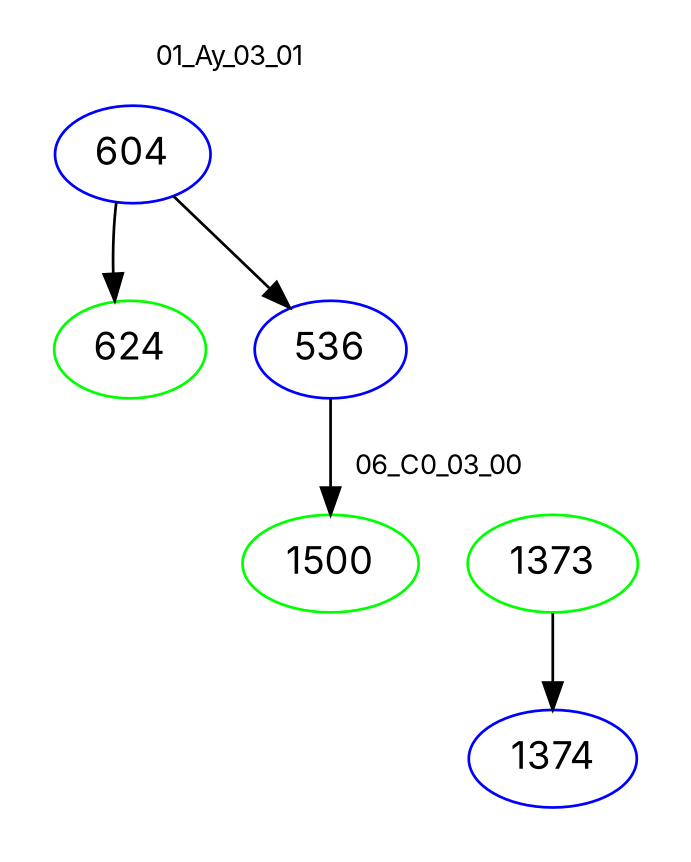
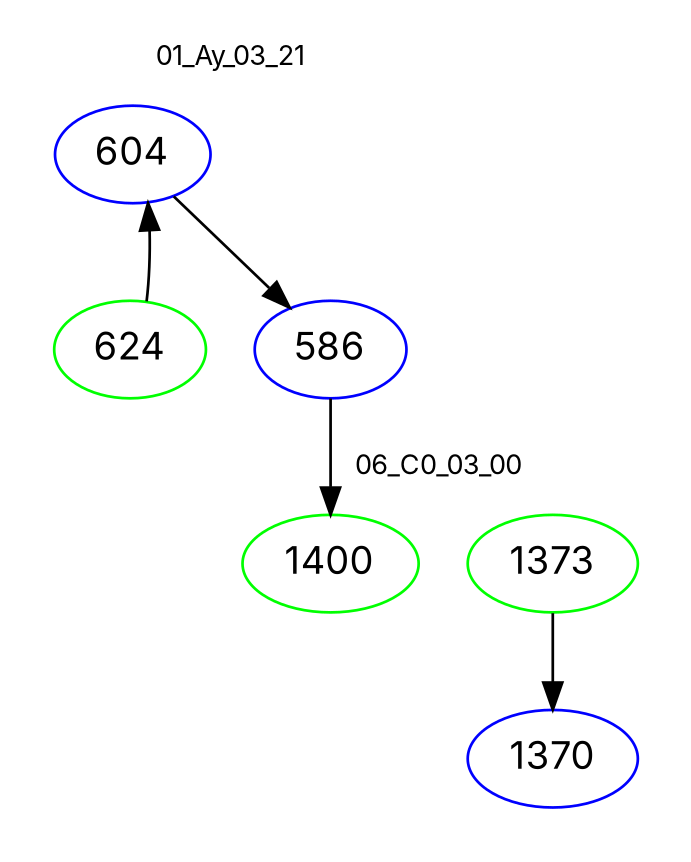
cluster "01_Ay_03_01": label "01_Ay_03_01" -> "01_Ay_03_21"
edge "604" -> "624": reversed
node "536": label "536" -> "586"
node "1500": label "1500" -> "1400"
node "1374": label "1374" -> "1370"
